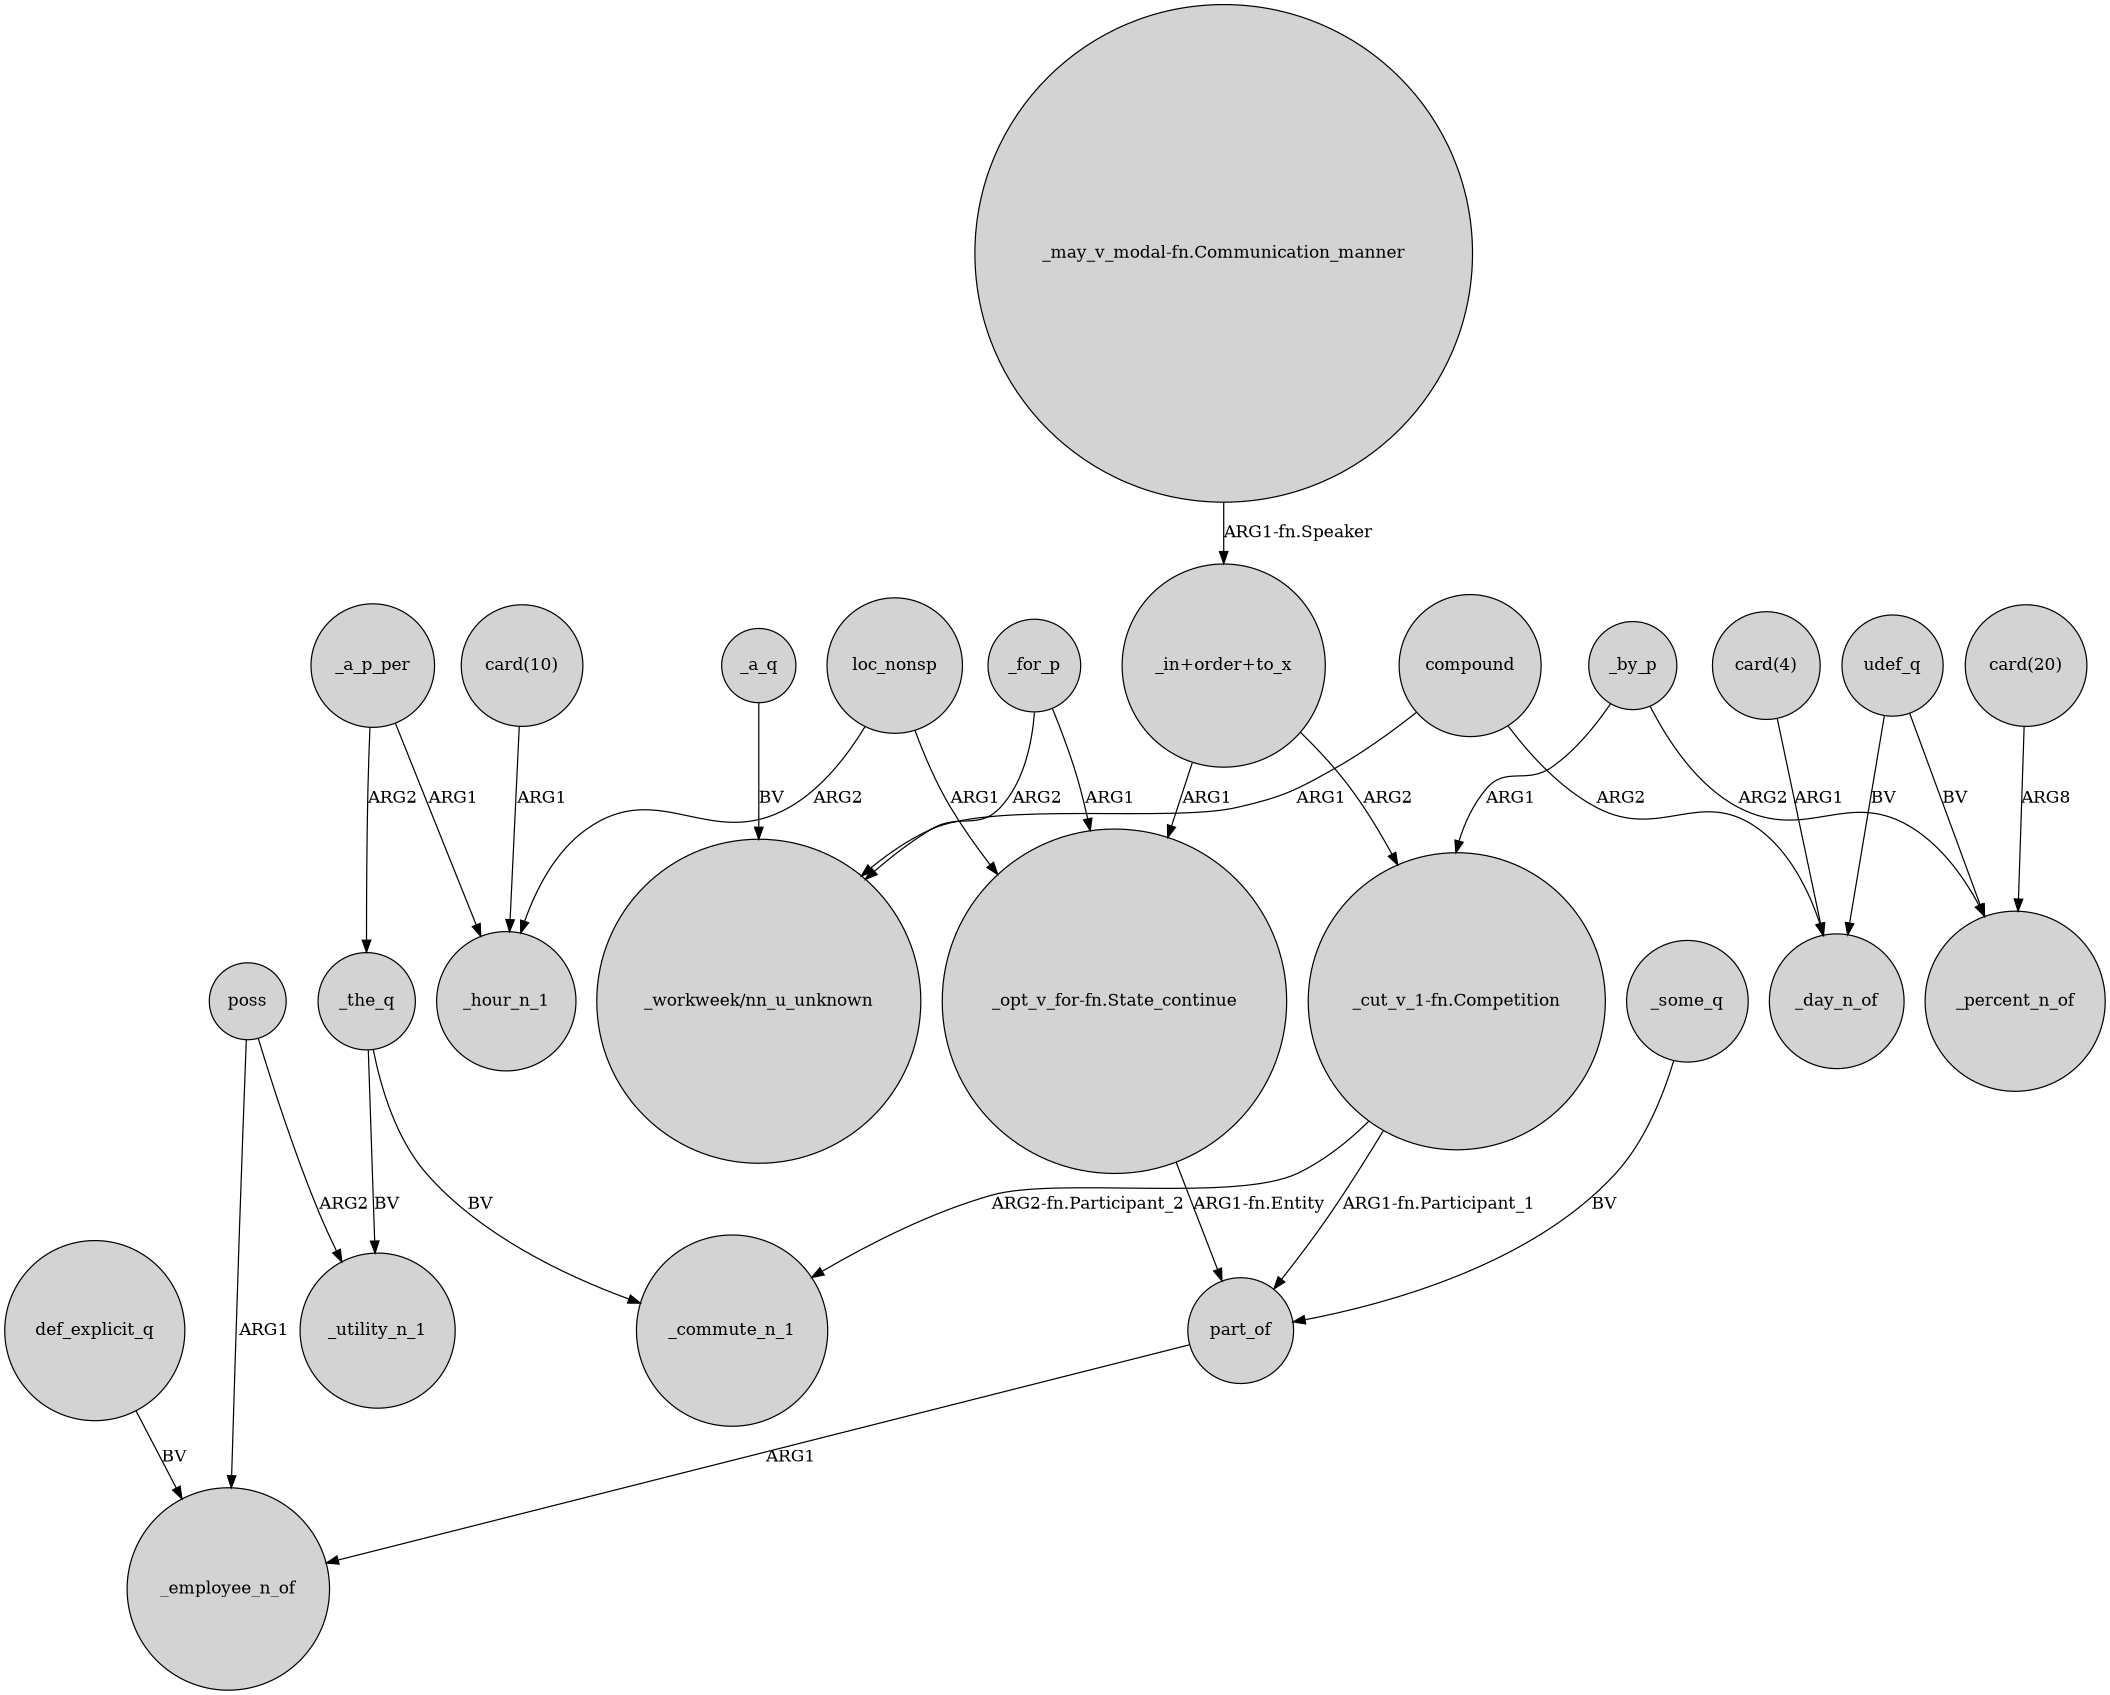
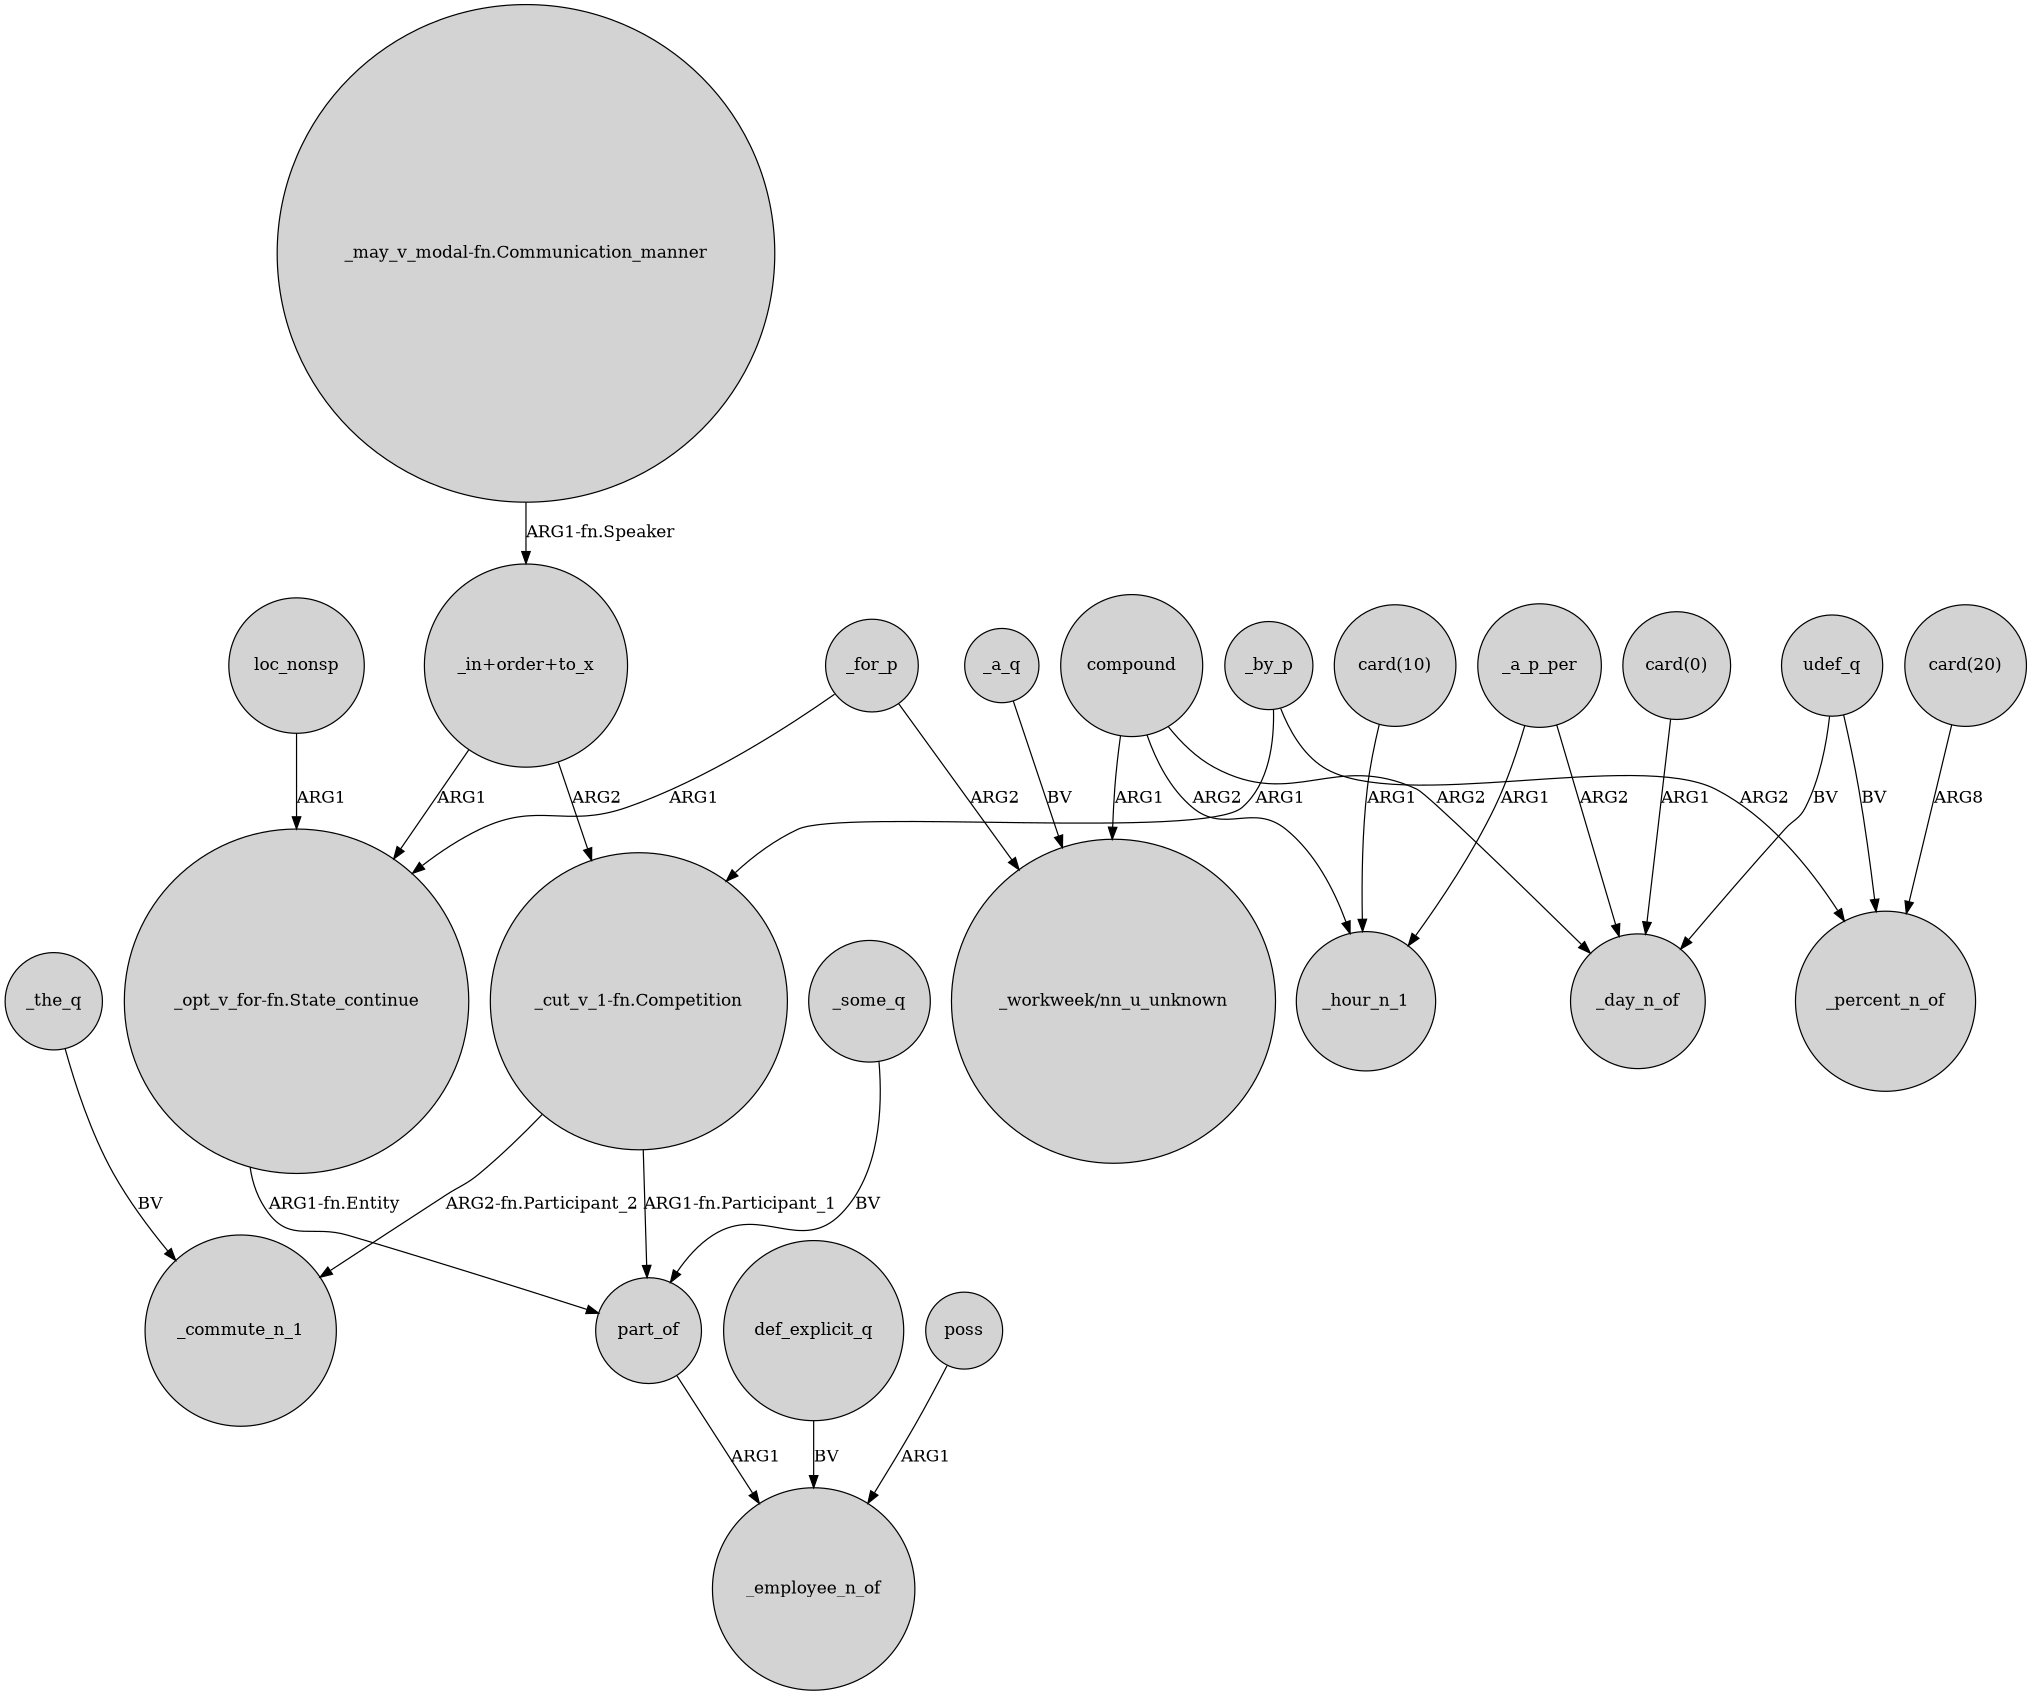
node "card(4)": label "card(4)" -> "card(0)"
edge "loc_nonsp" -> "_hour_n_1": now "compound" -> "_hour_n_1"
edge "_a_p_per" -> "_the_q": now "_a_p_per" -> "_day_n_of"
node "_utility_n_1": removed
